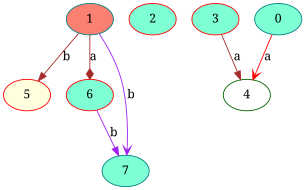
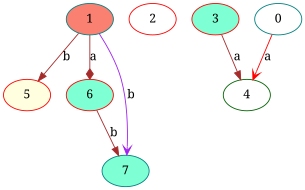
node "2": fillcolor aquamarine -> white
node "0": fillcolor aquamarine -> white
edge "6" -> "7": color purple -> brown
